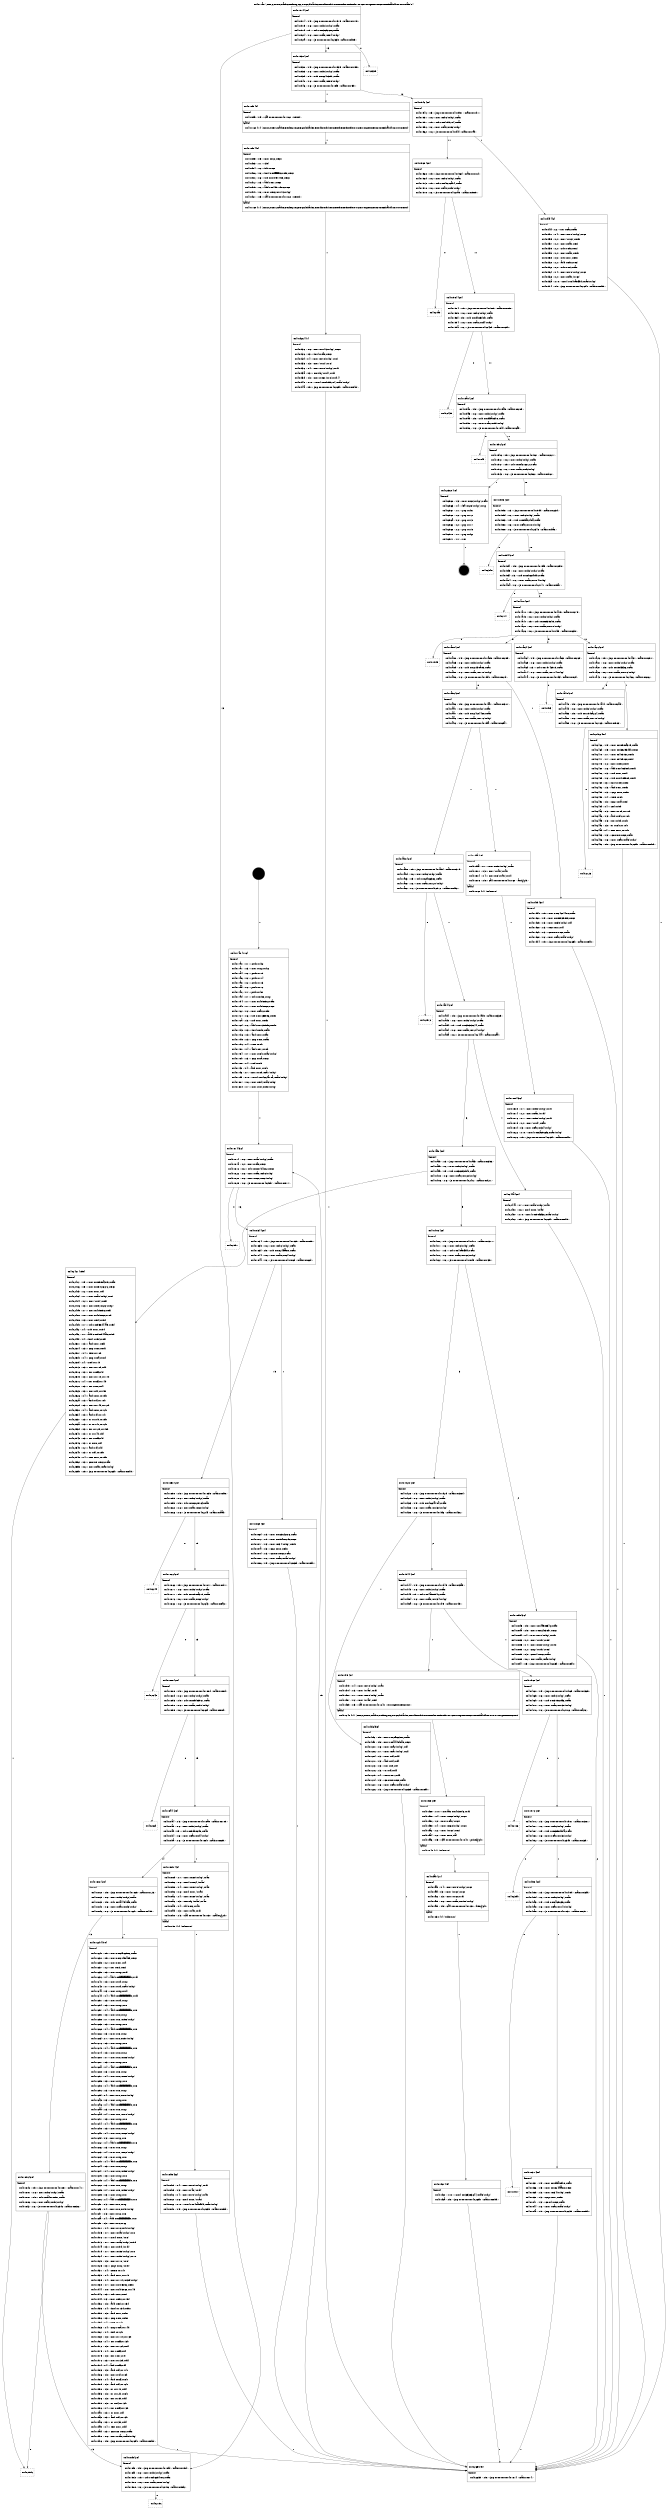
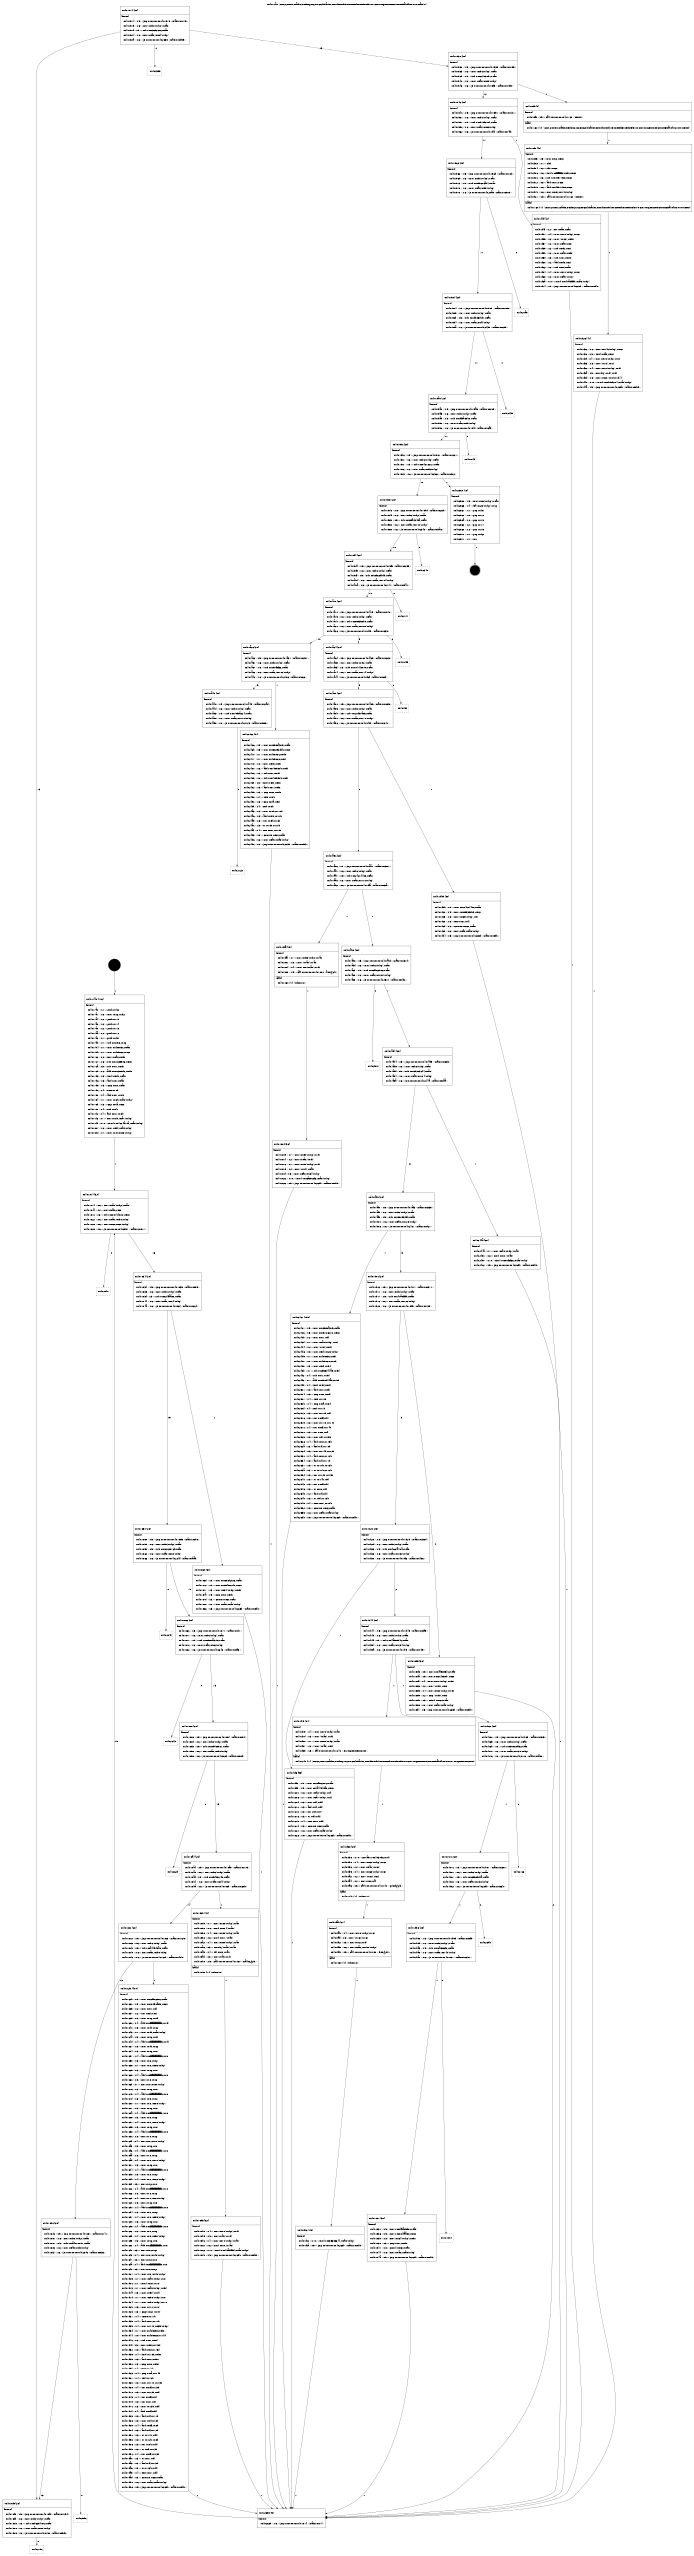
edge "0x401a10 [28]" -> "0x401a80 [28]": now "0x401a64 [28]" -> "0x401a80 [28]"
edge "0x4024c1 [159]" -> "0x4025dc": now "0x4024c1 [159]" -> "0x40265b [5]"
